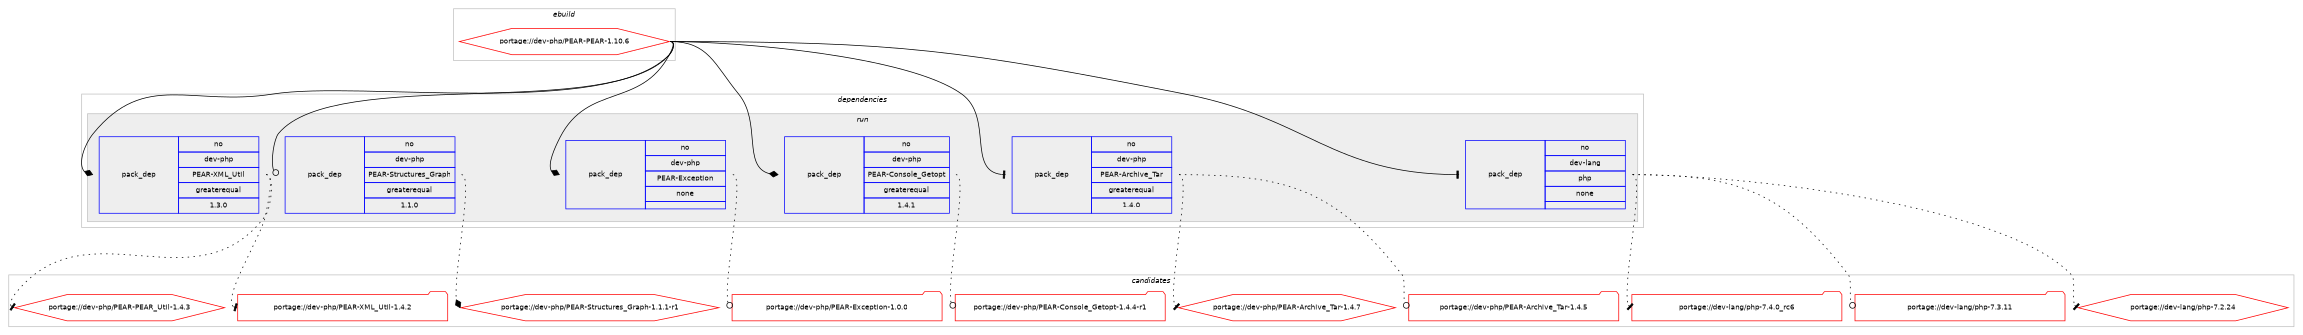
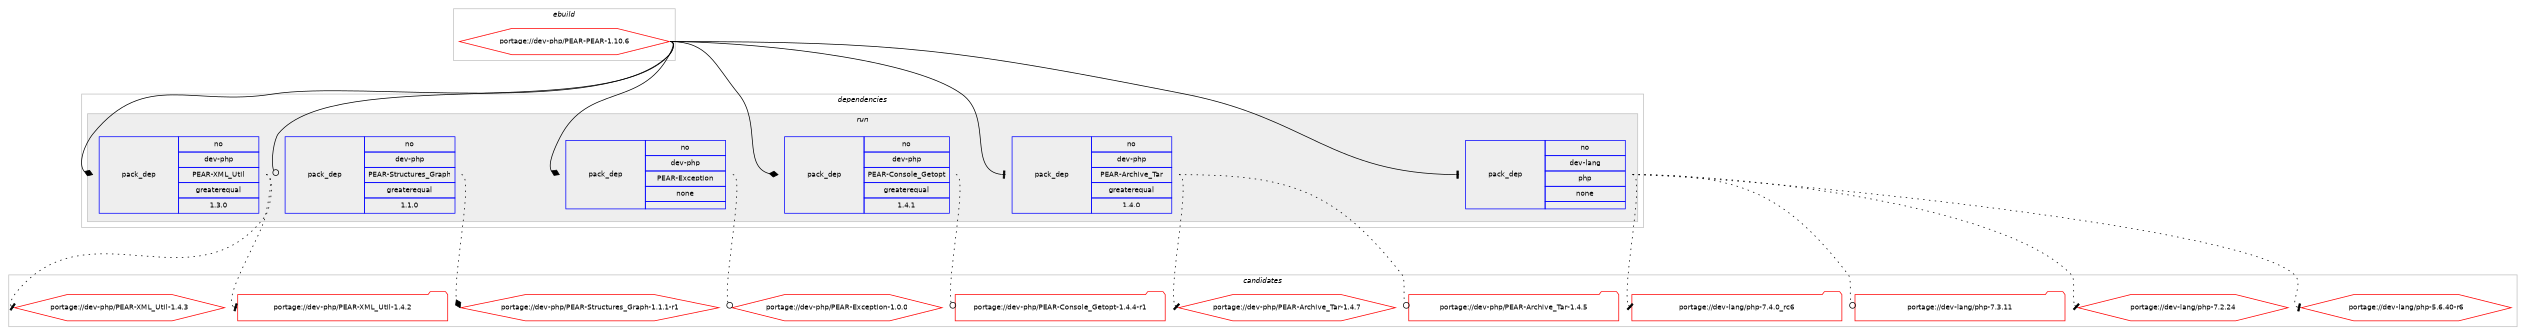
node "portage://dev-php/PEAR-PEAR_Util-1.4.3": label "portage://dev-php/PEAR-PEAR_Util-1.4.3" -> "portage://dev-php/PEAR-XML_Util-1.4.3"
node "portage://dev-php/PEAR-Exception-1.0.0": shape folder -> hexagon
node "portage://dev-lang/php-5.6.40-r6": added
